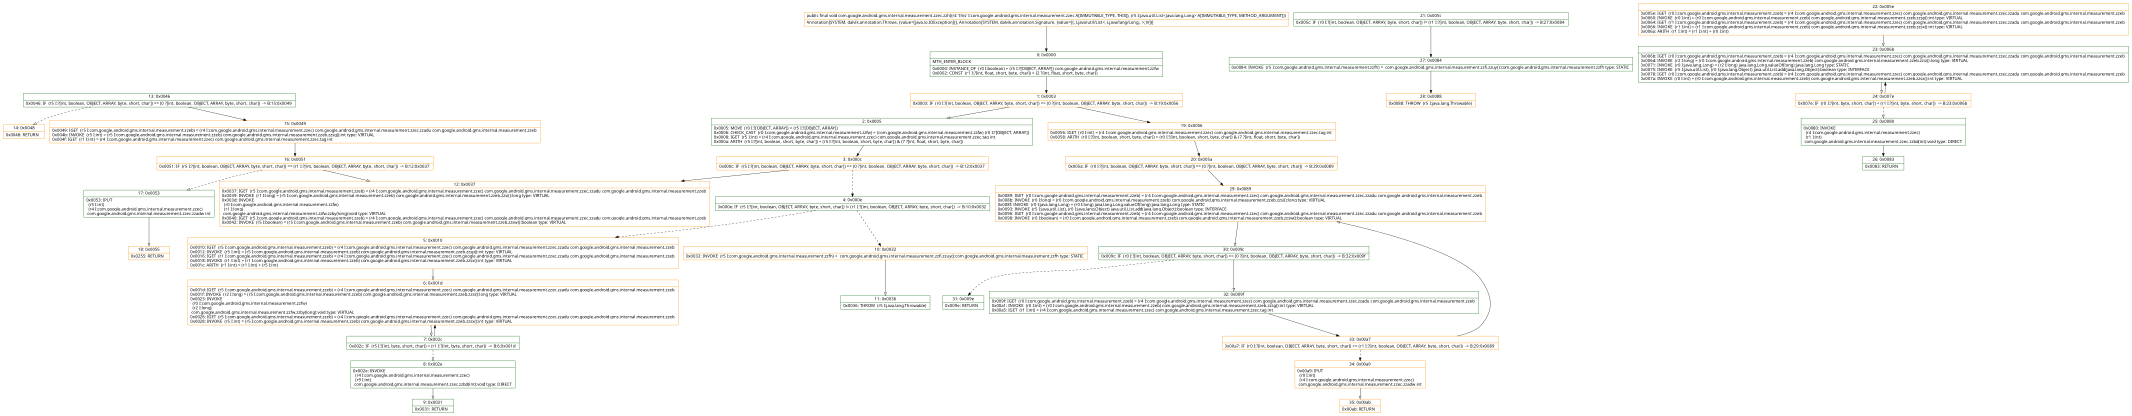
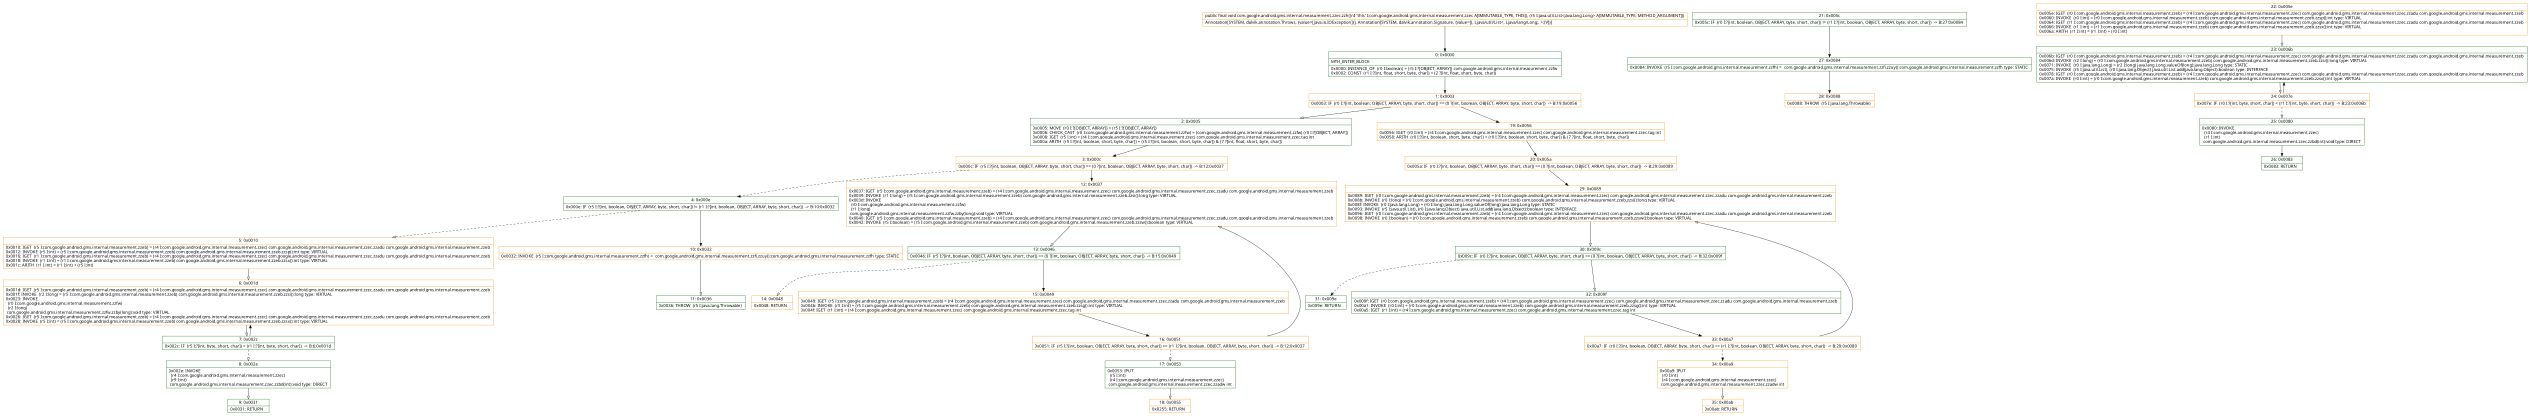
edge "4: 0x000e" -> "5: 0x0010": arrowhead normal -> onormal
edge "4: 0x000e" -> "10: 0x0032": style dashed -> solid
edge "12: 0x0037" -> "13: 0x0046": added
